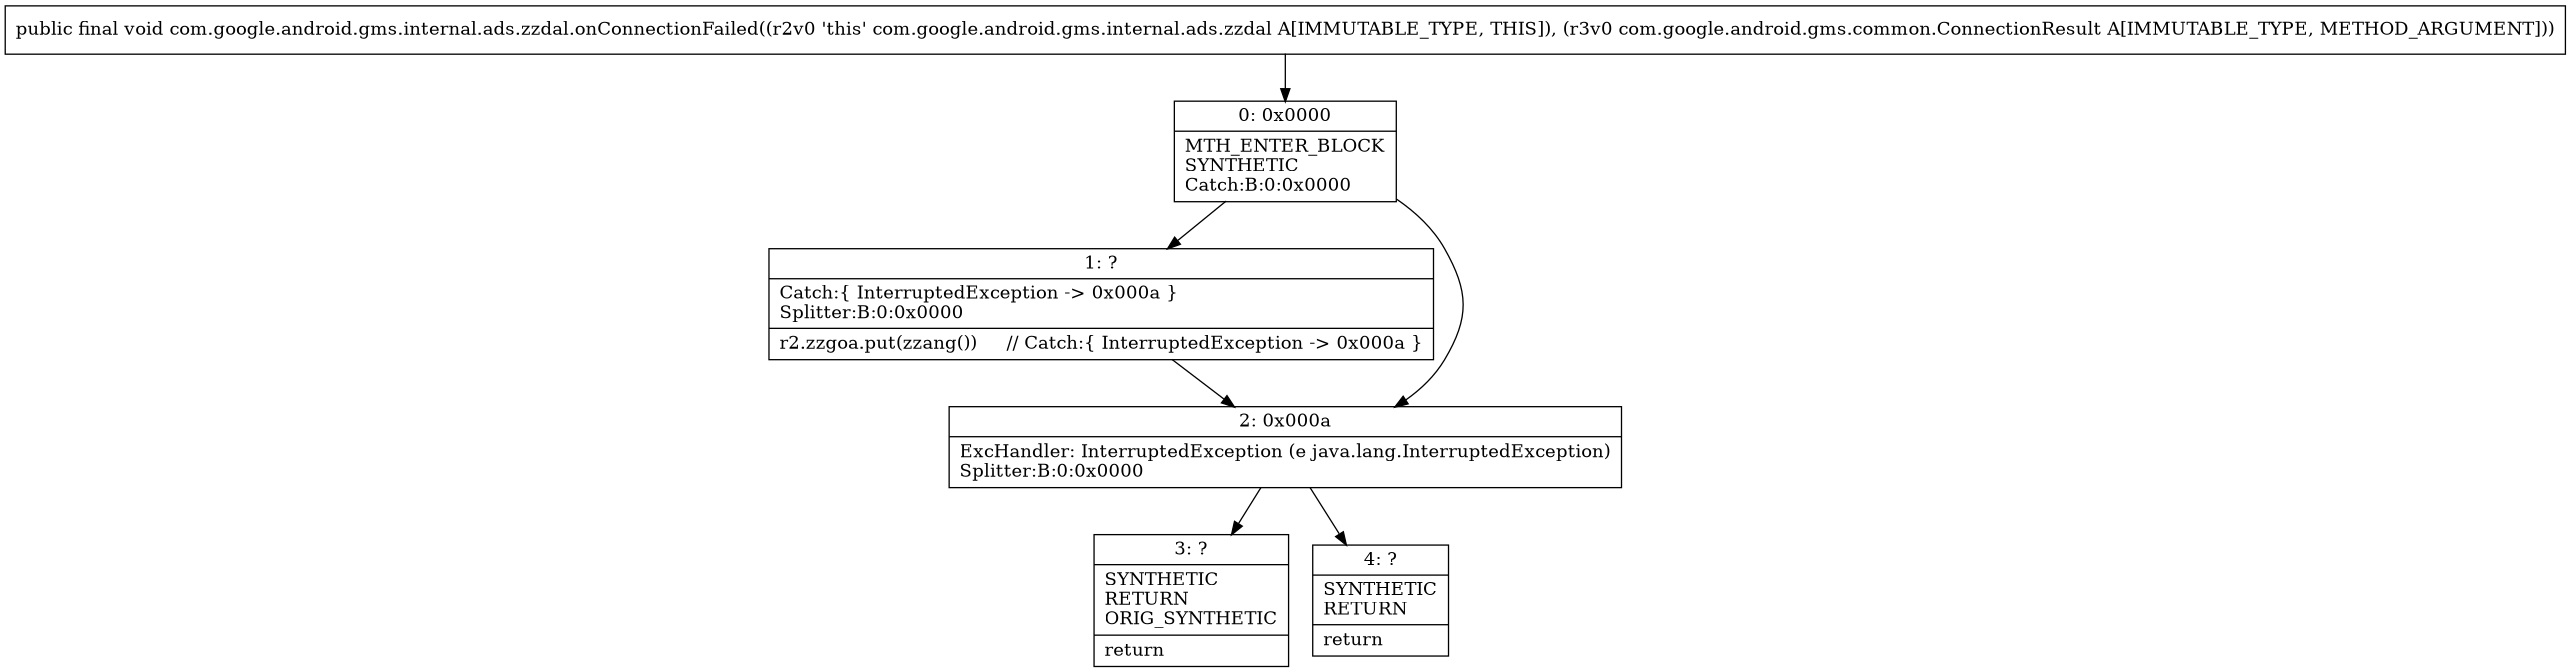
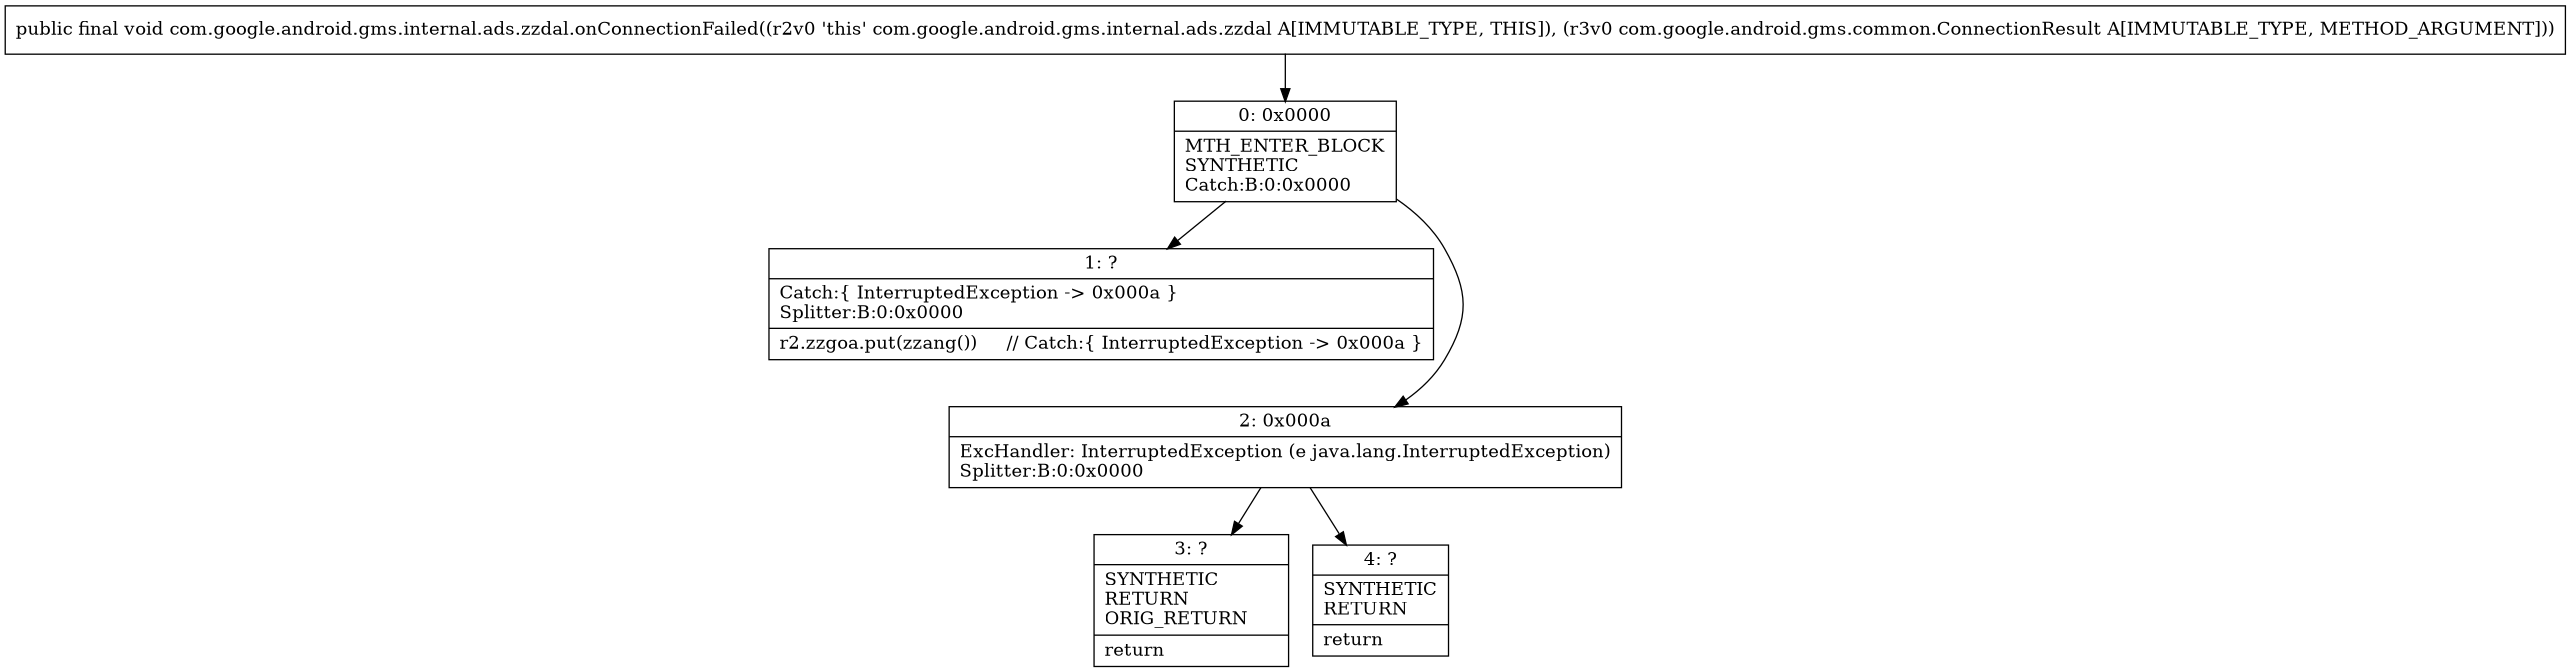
edge "1: ?" -> "2: 0x000a": removed
node "3: ?": text "ORIG_SYNTHETIC" -> "ORIG_RETURN"
